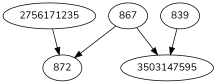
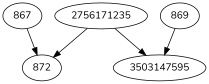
node "839": label "839" -> "869"
edge "867" -> "3503147595": now "2756171235" -> "3503147595"
